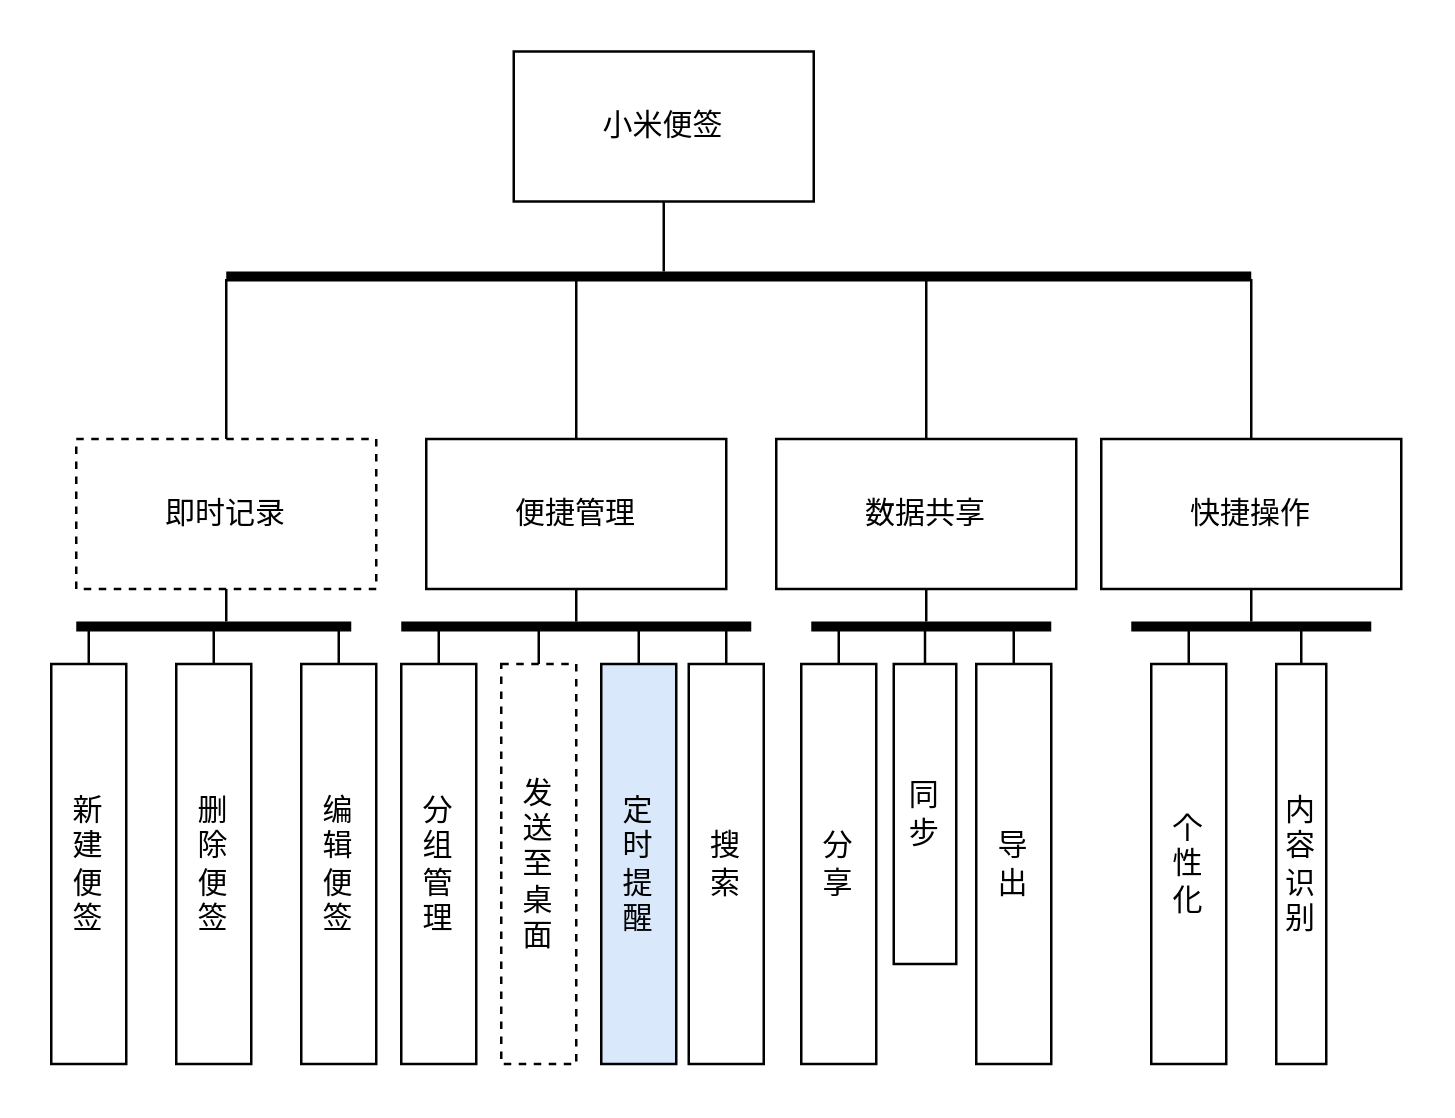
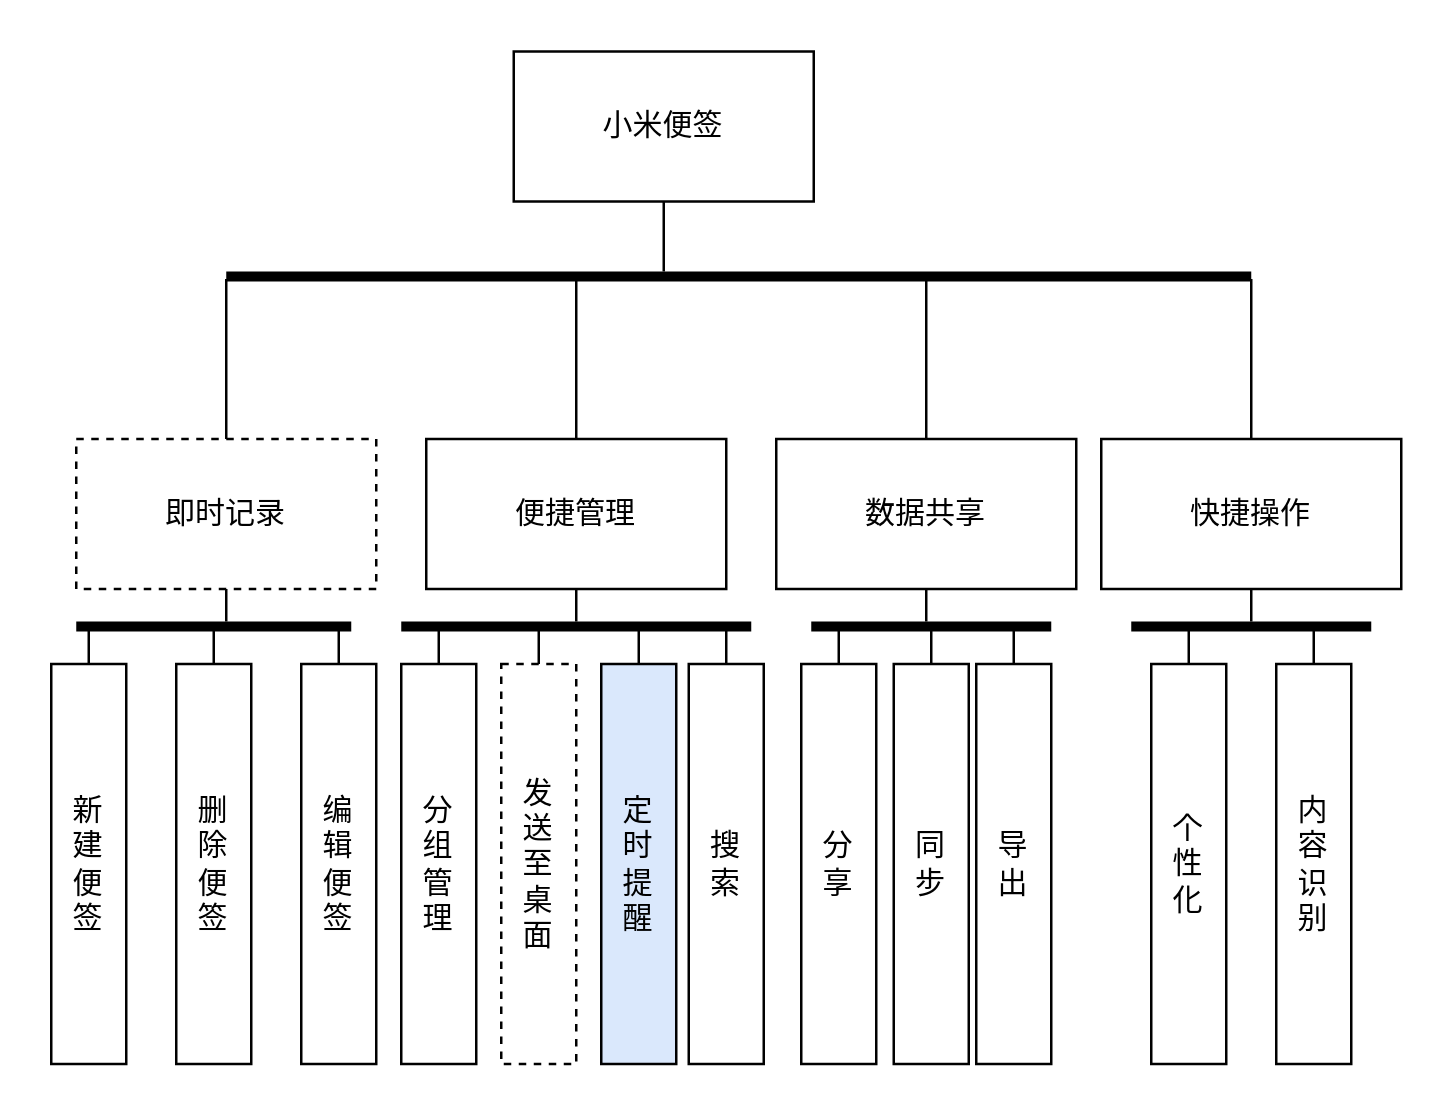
node "同 步": size 63x300 -> 75x400
node "内 容 识 别": size 50x400 -> 75x400
